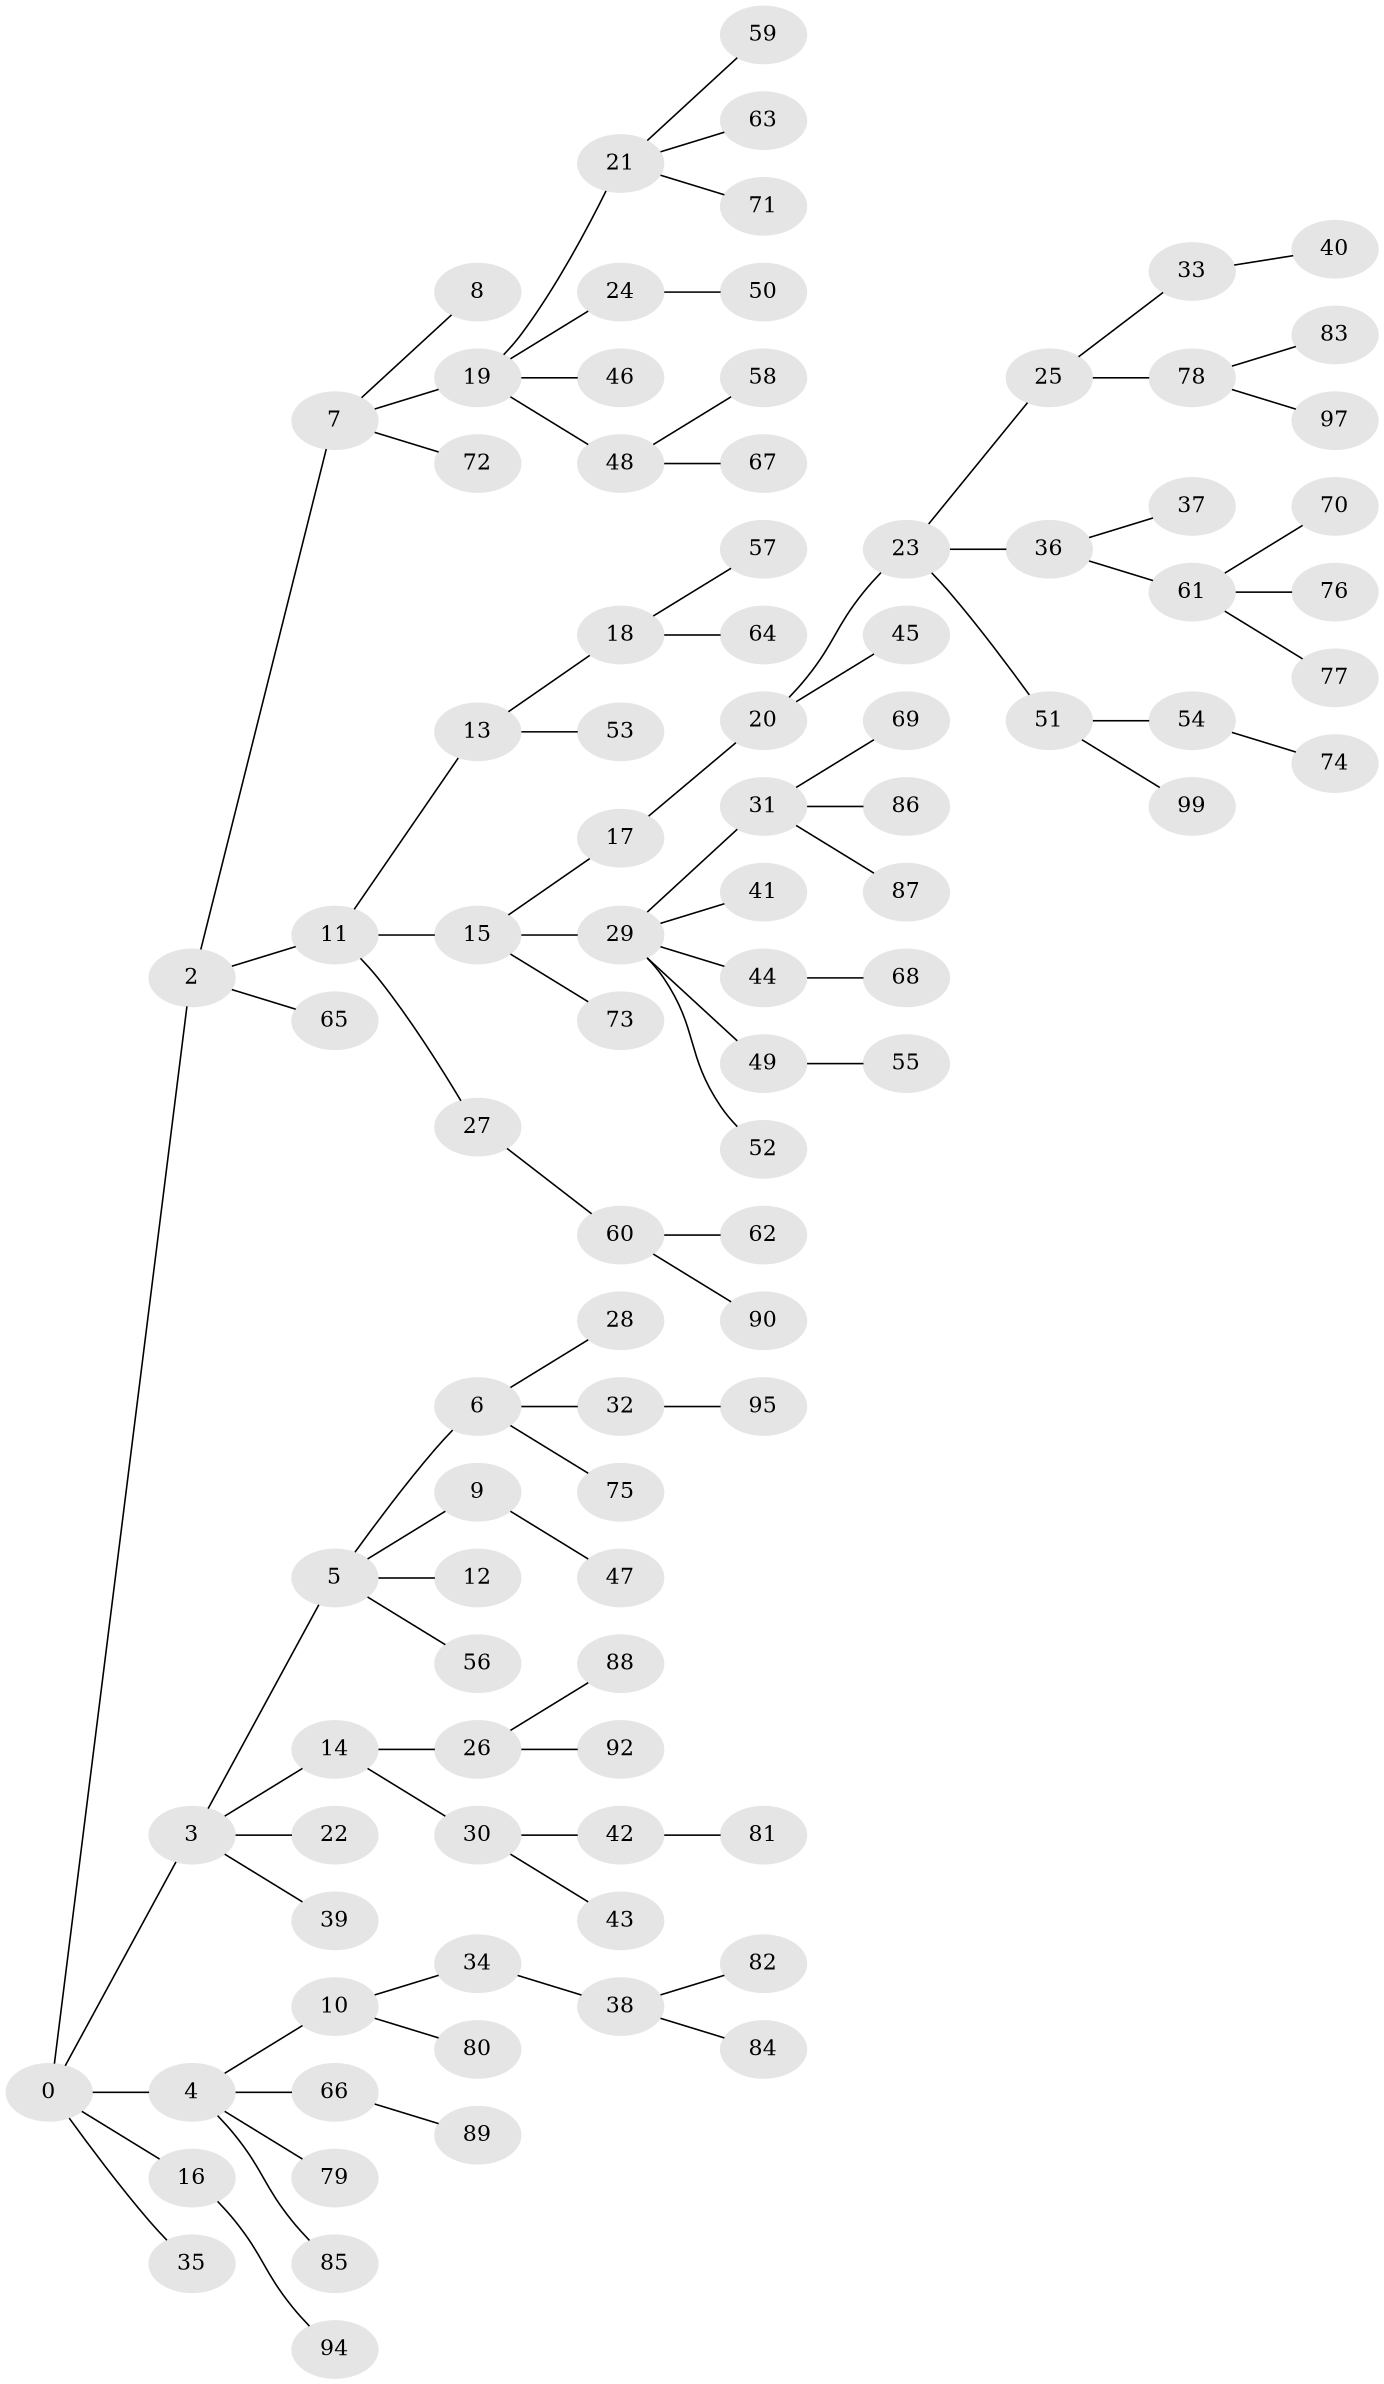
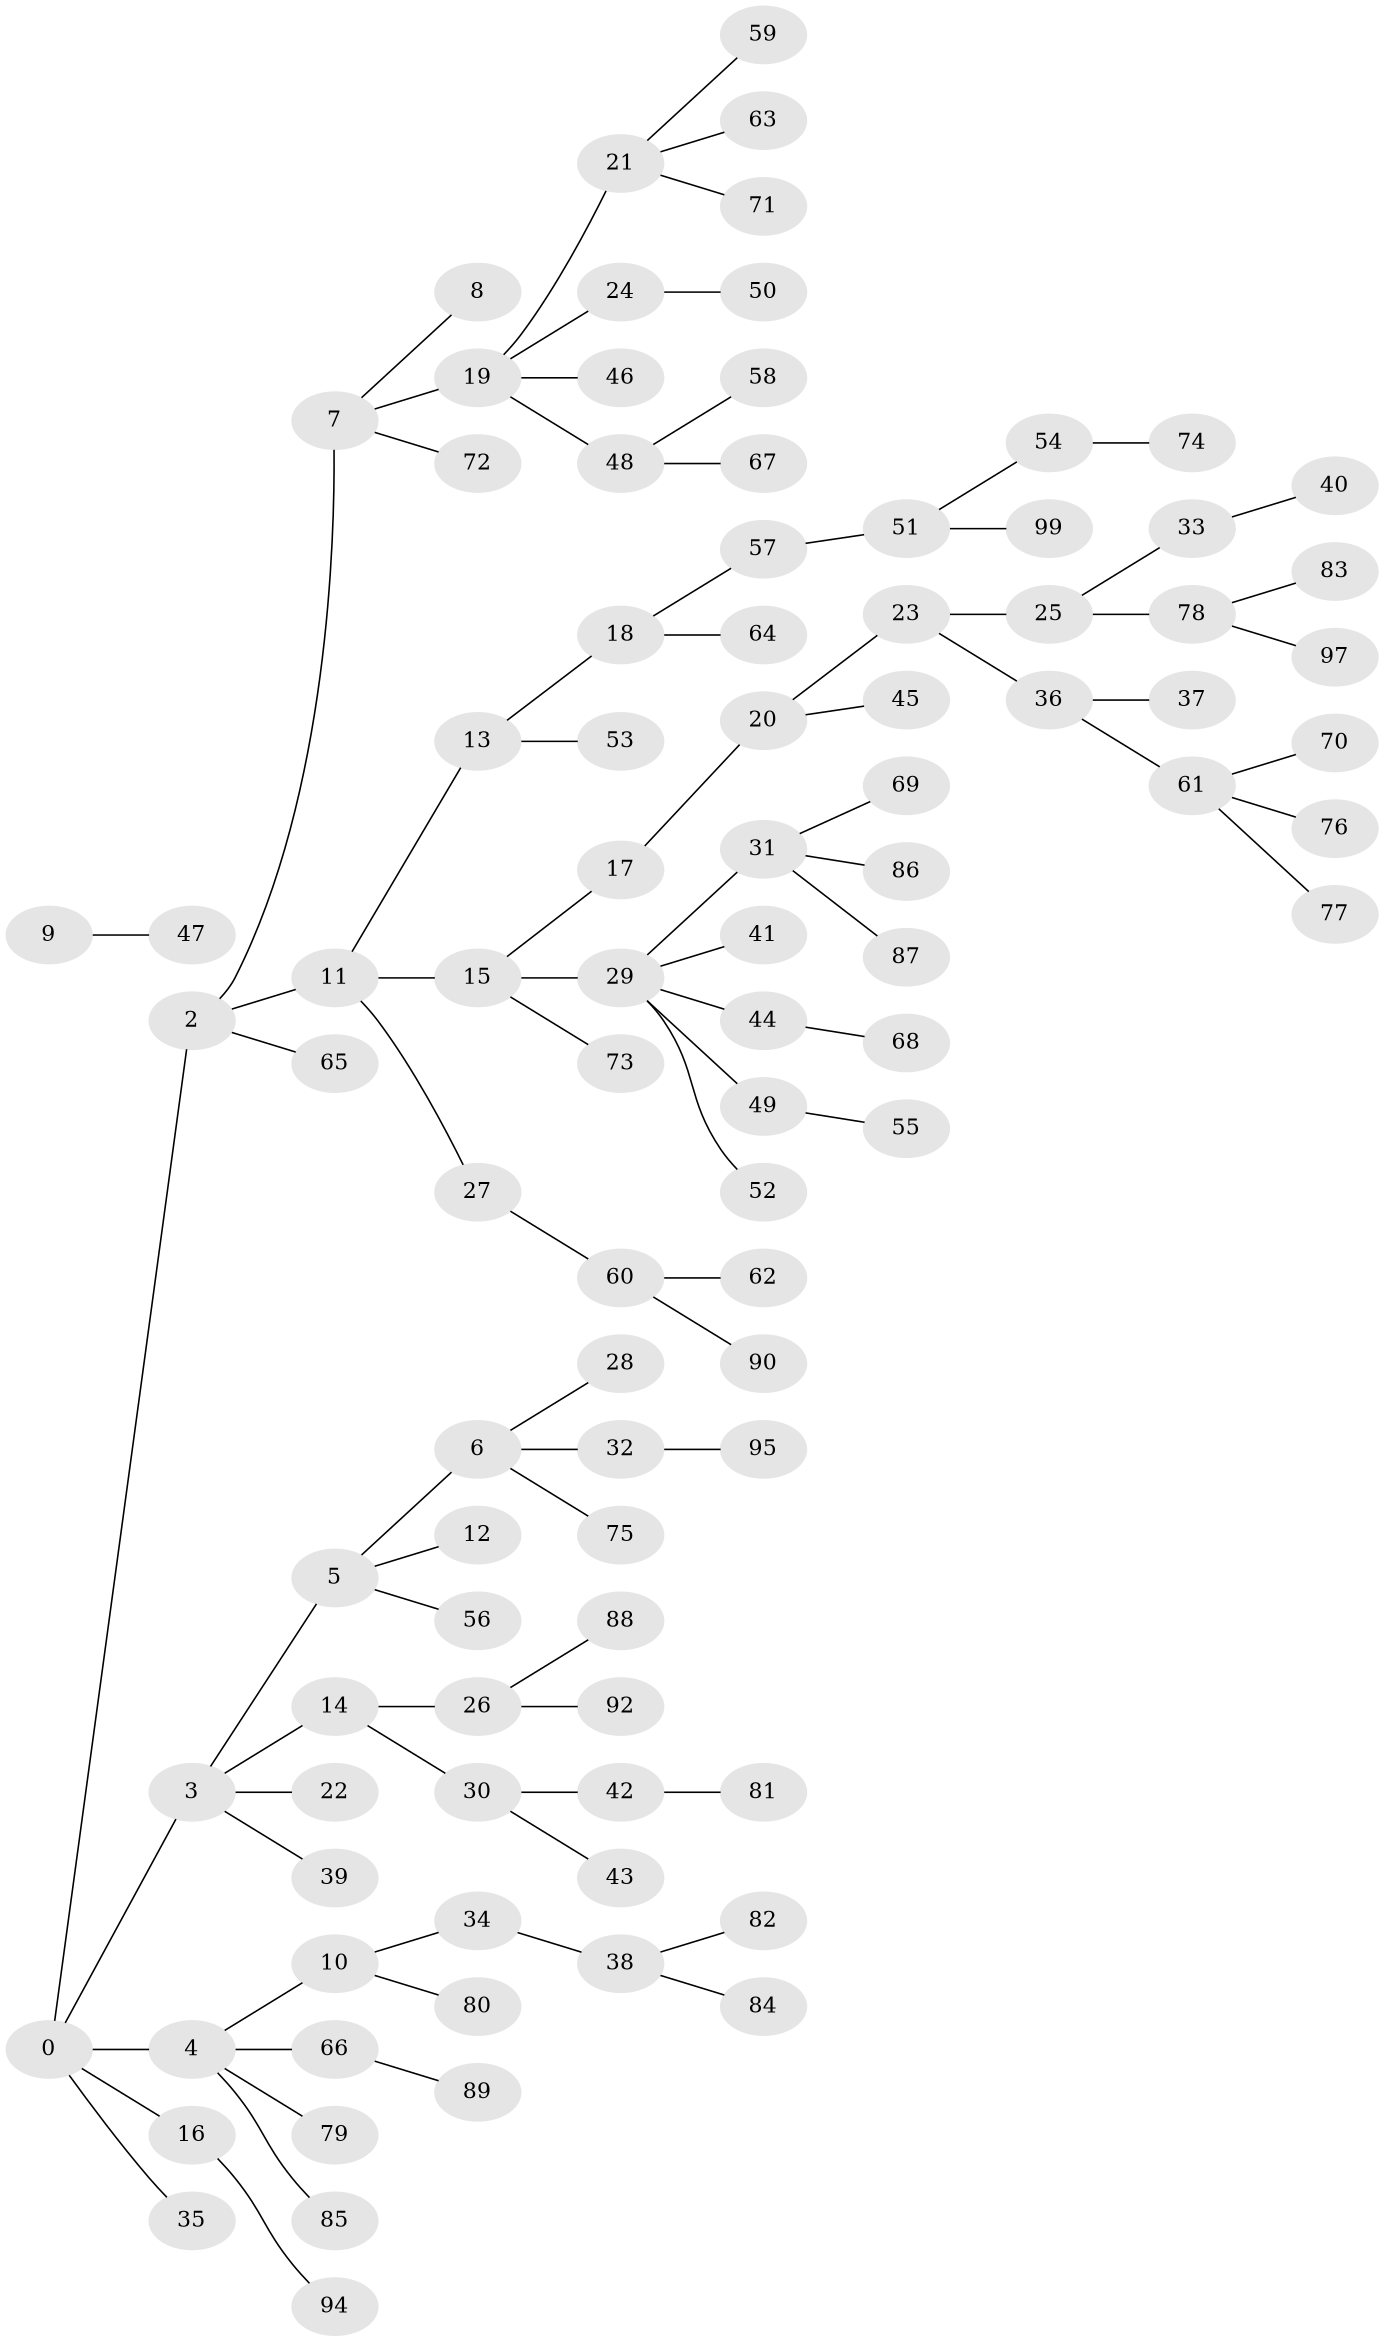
edge "23" -- "51": now "57" -- "51"
edge "9" -- "5": removed
